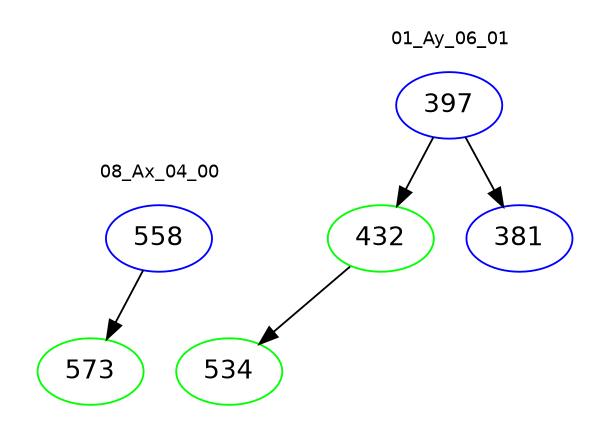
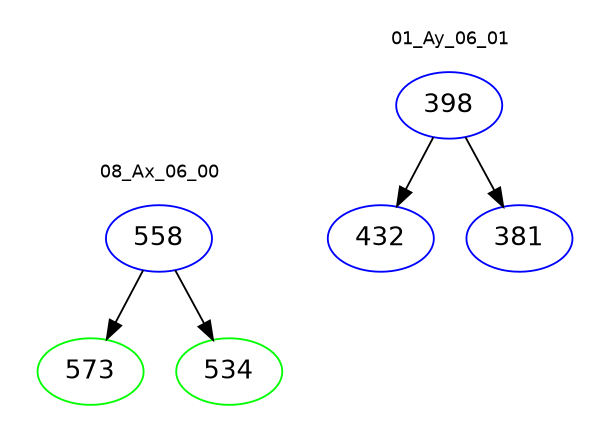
node "397": label "397" -> "398"
cluster "08_Ax_04_00": label "08_Ax_04_00" -> "08_Ax_06_00"
node "432": color green -> blue
edge "432" -> "534": now "558" -> "534"
